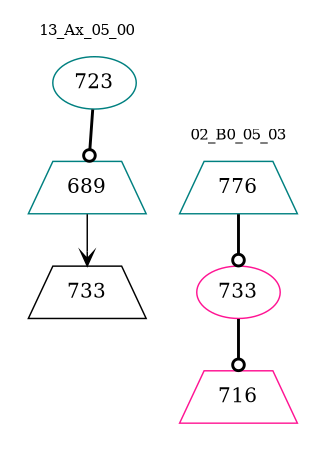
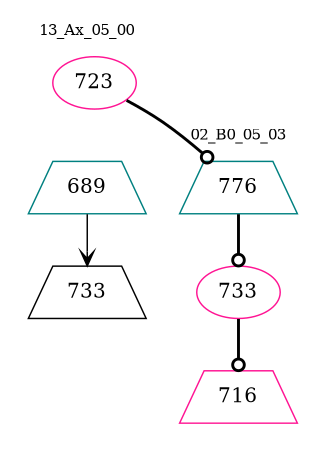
node "723": color teal -> deeppink
edge "723" -> "689": now "723" -> "776"
